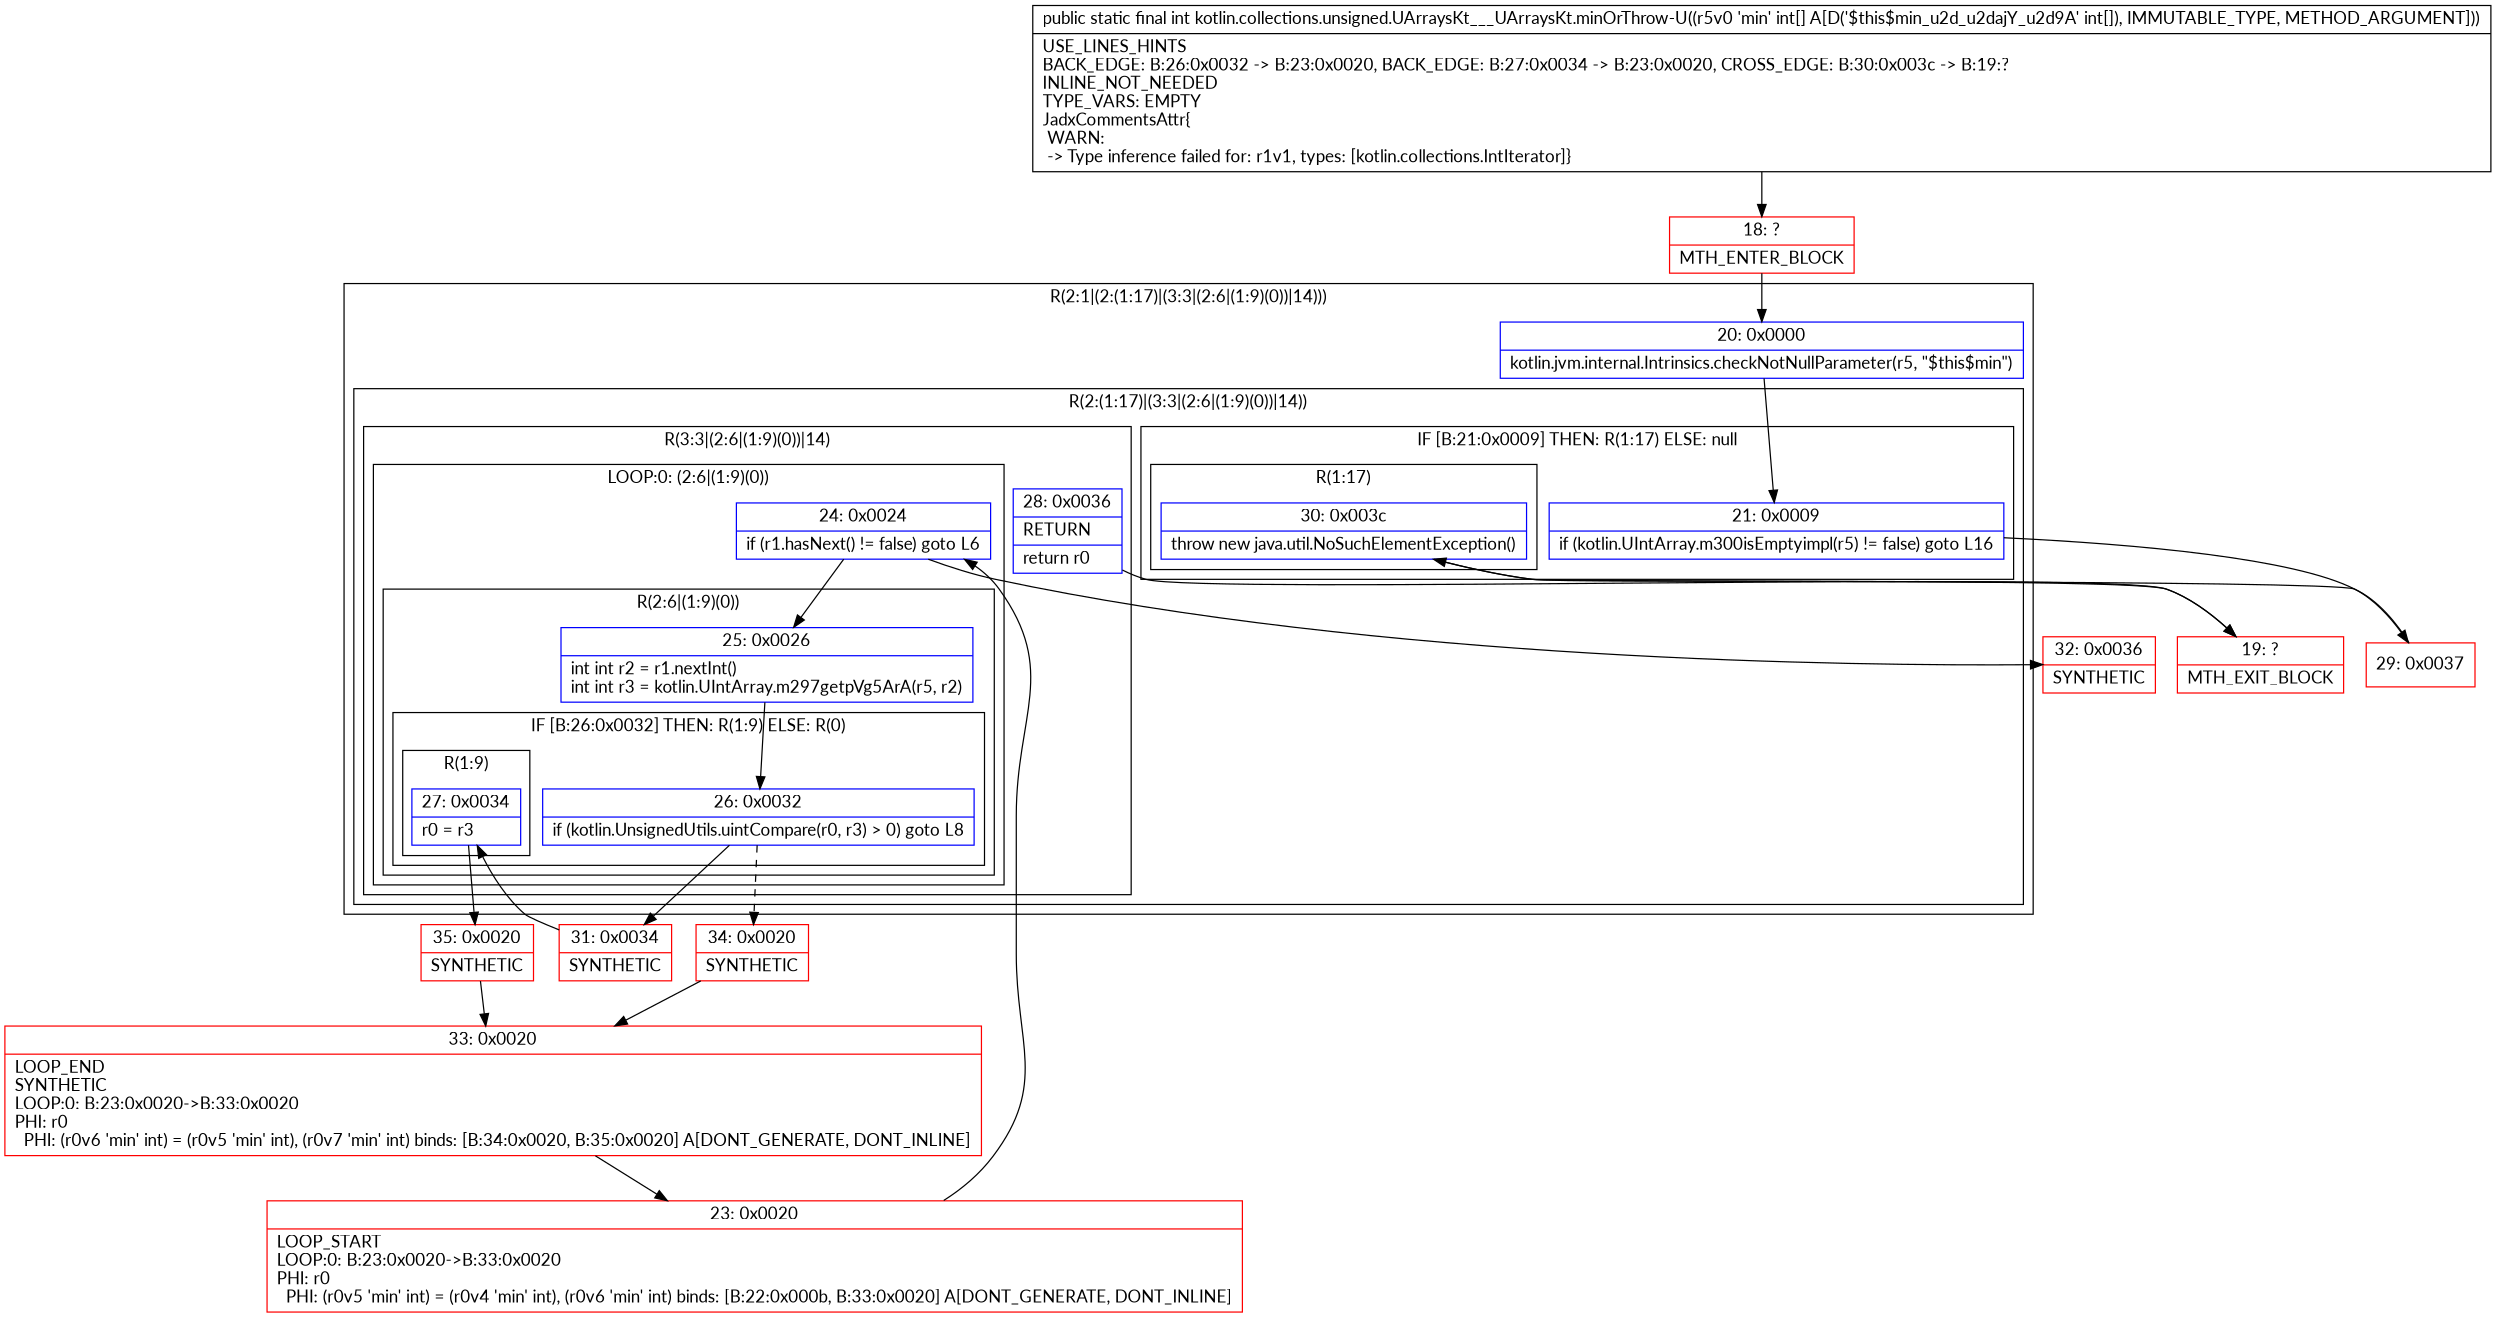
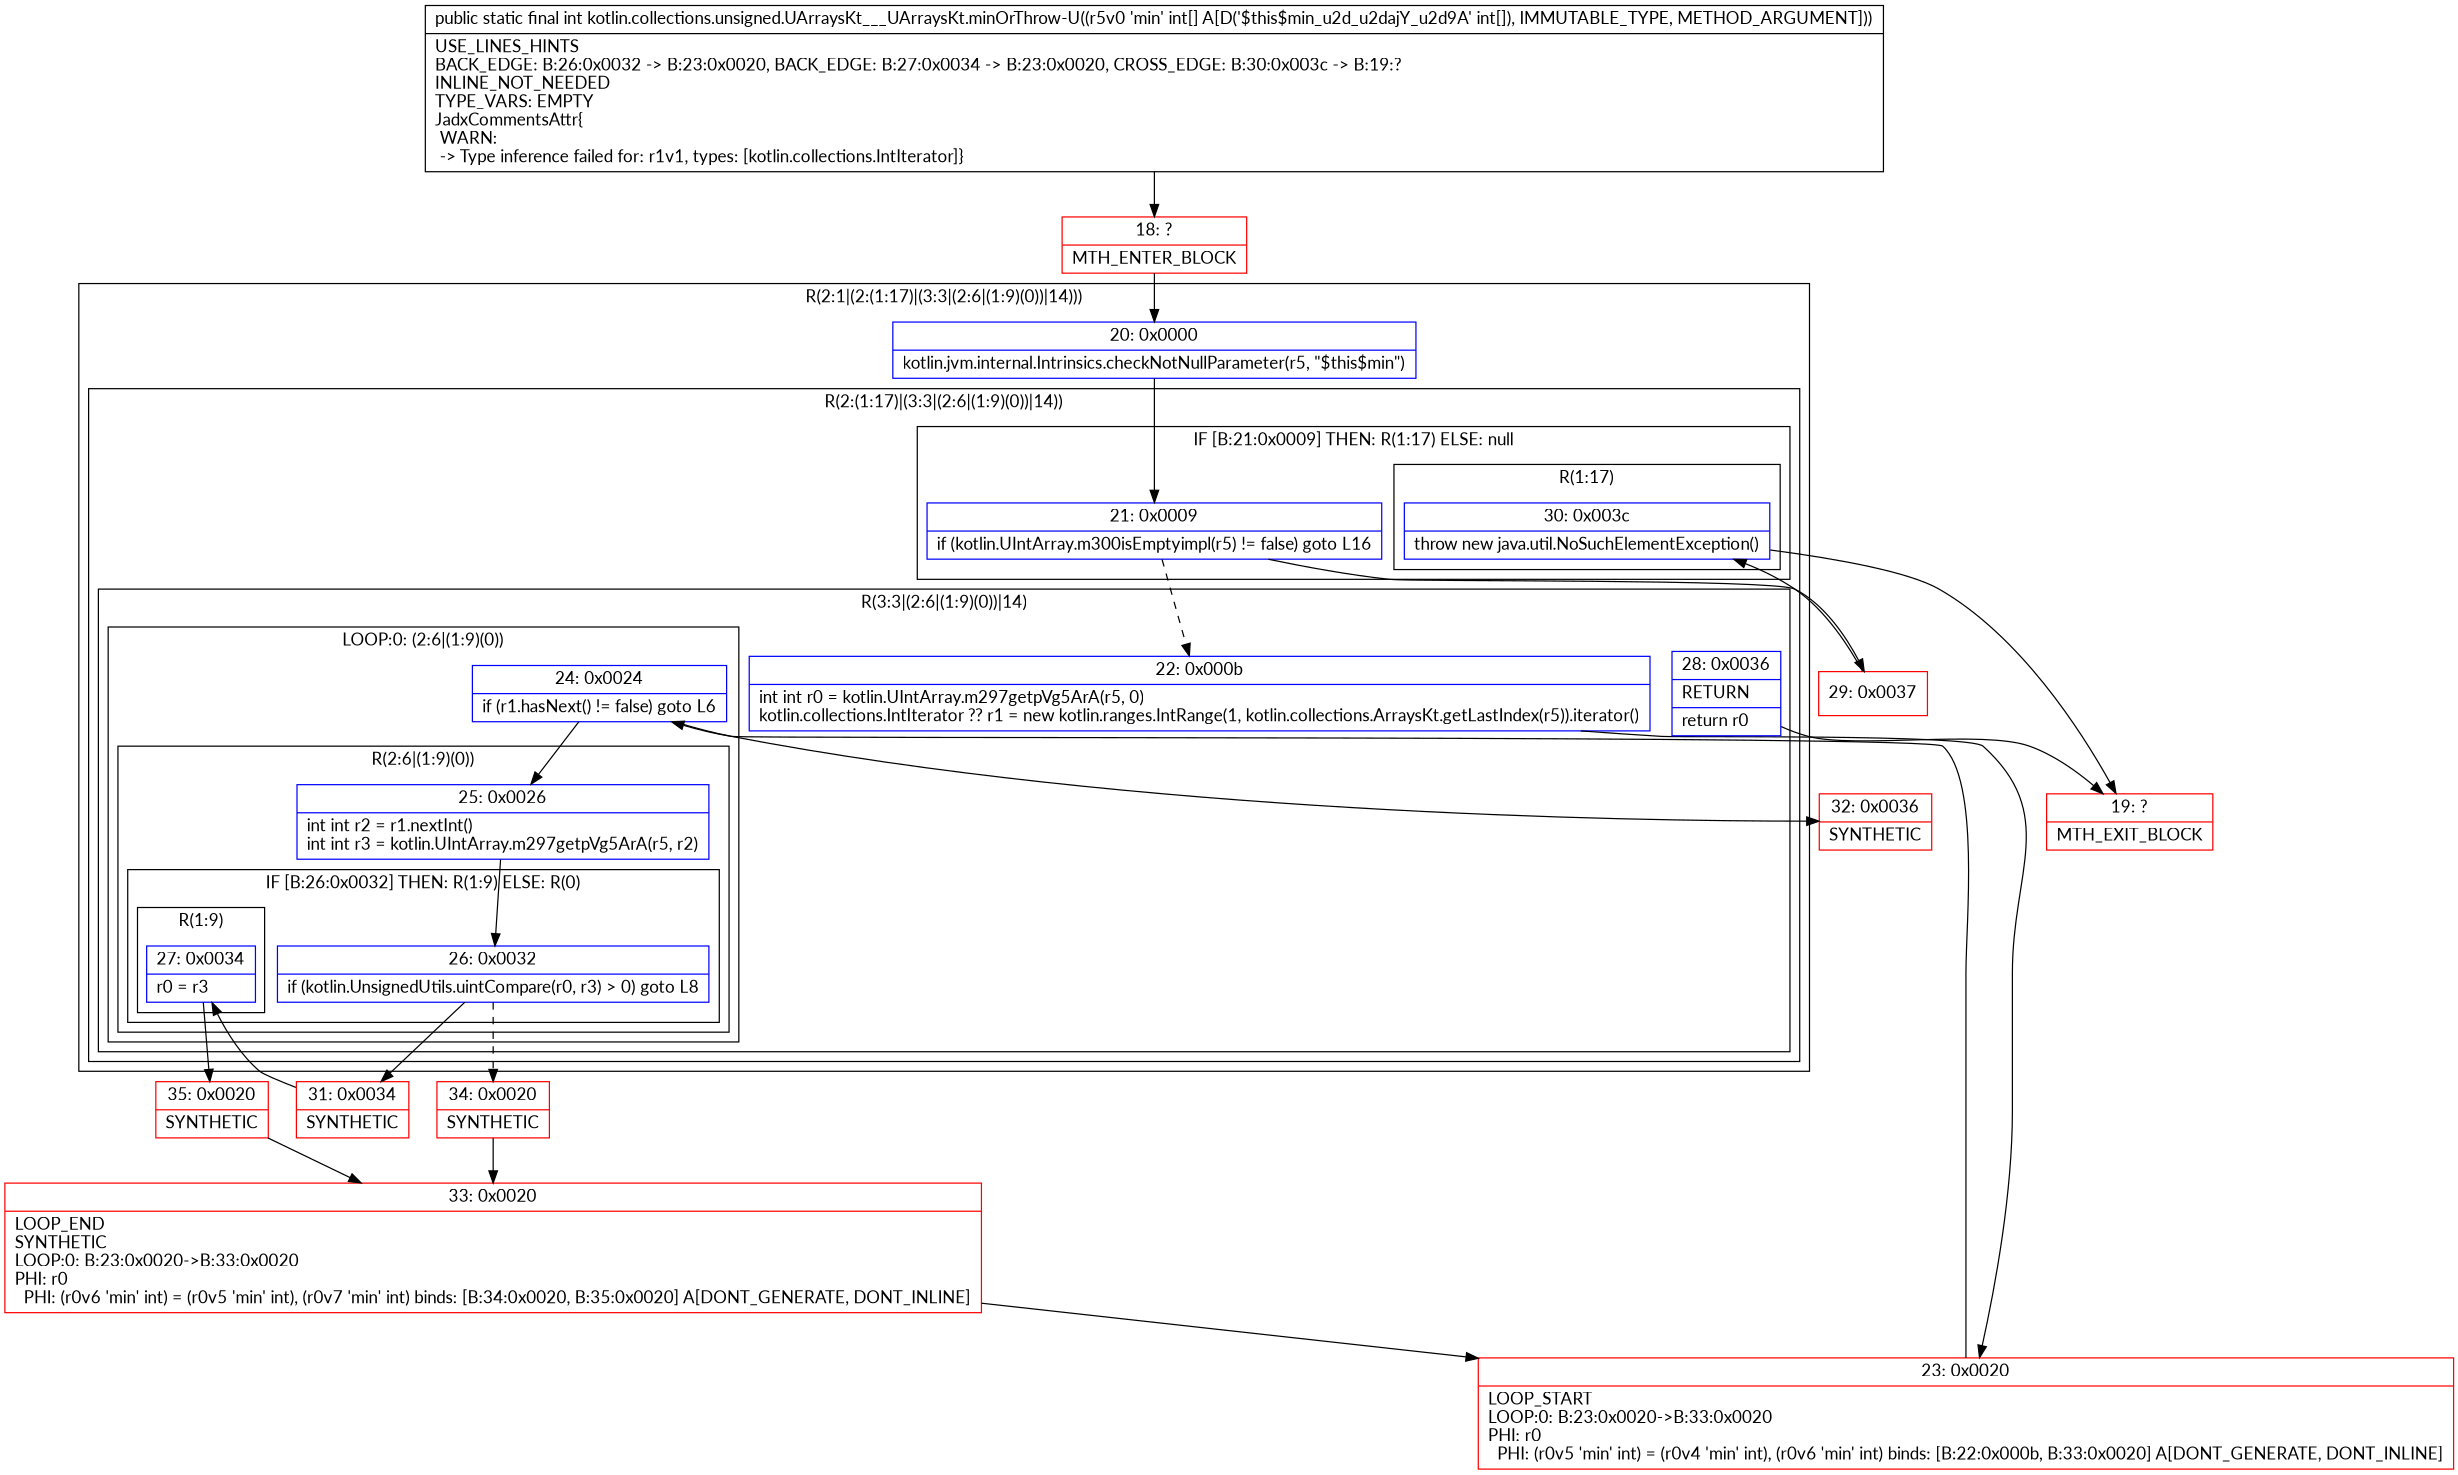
node "22: 0x000b": added
